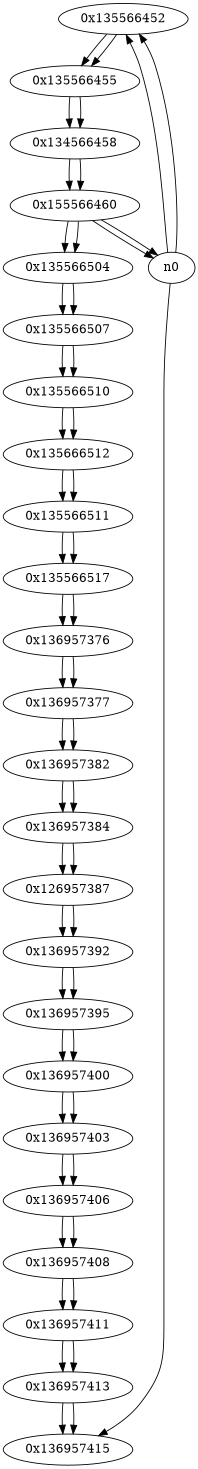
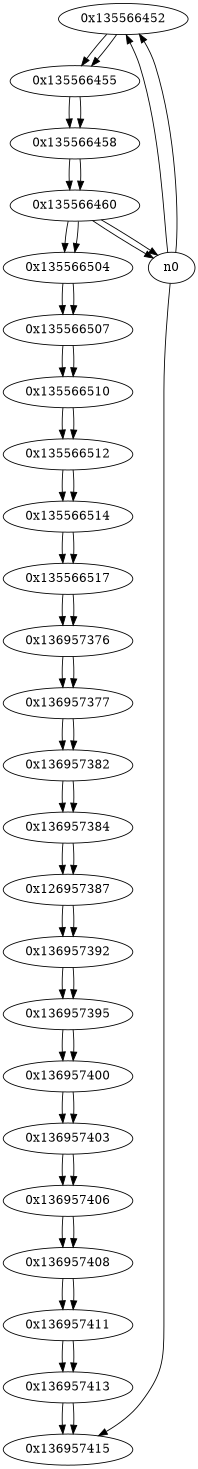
node "0x134566458": label "0x134566458" -> "0x135566458"
node "0x155566460": label "0x155566460" -> "0x135566460"
node "0x135666512": label "0x135666512" -> "0x135566512"
node "0x135566511": label "0x135566511" -> "0x135566514"
